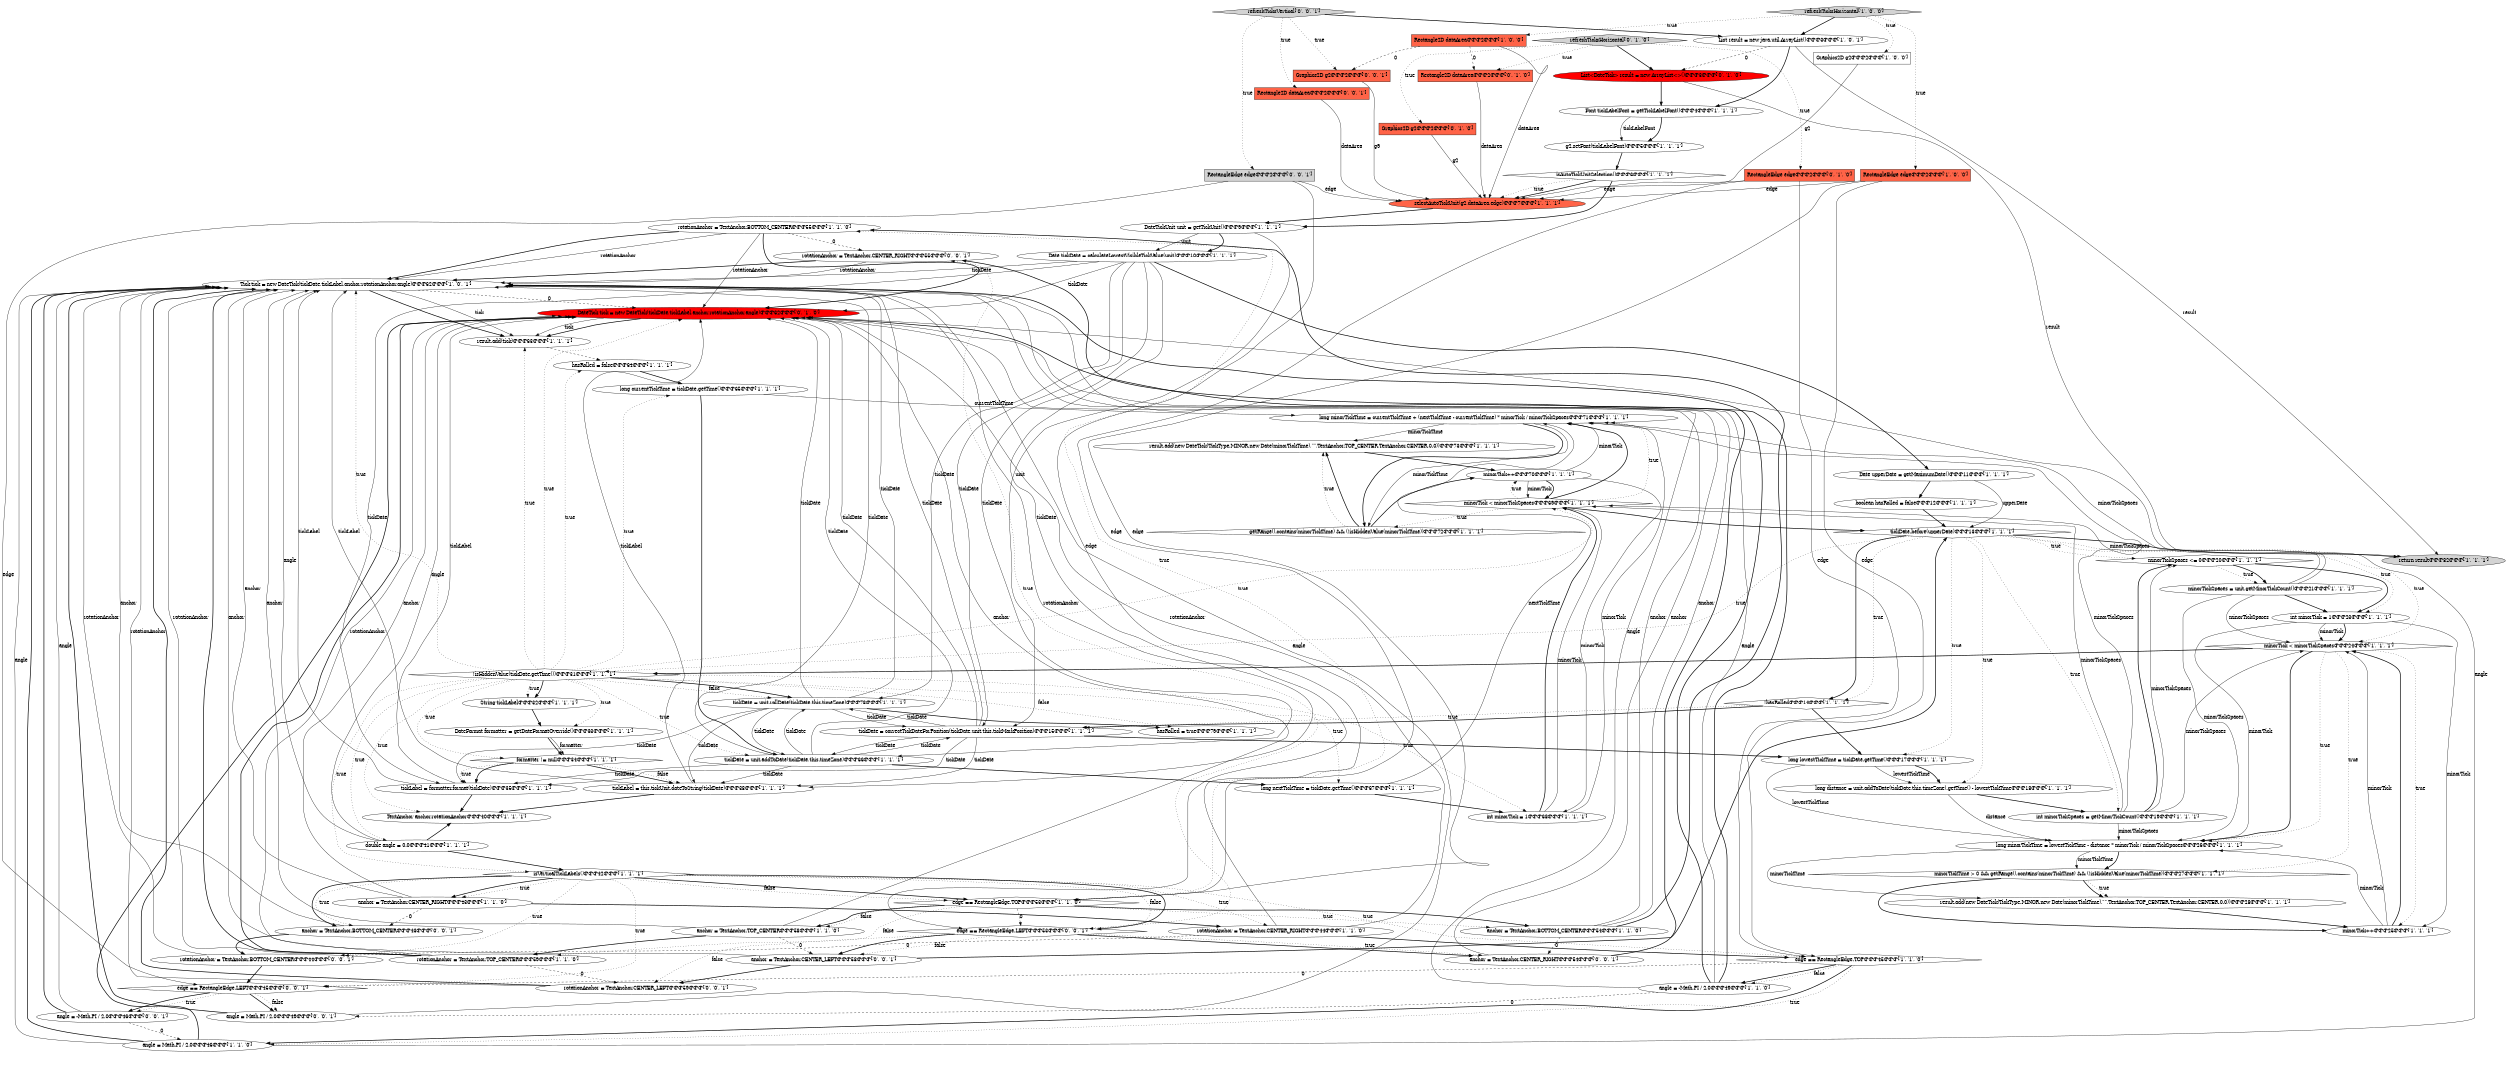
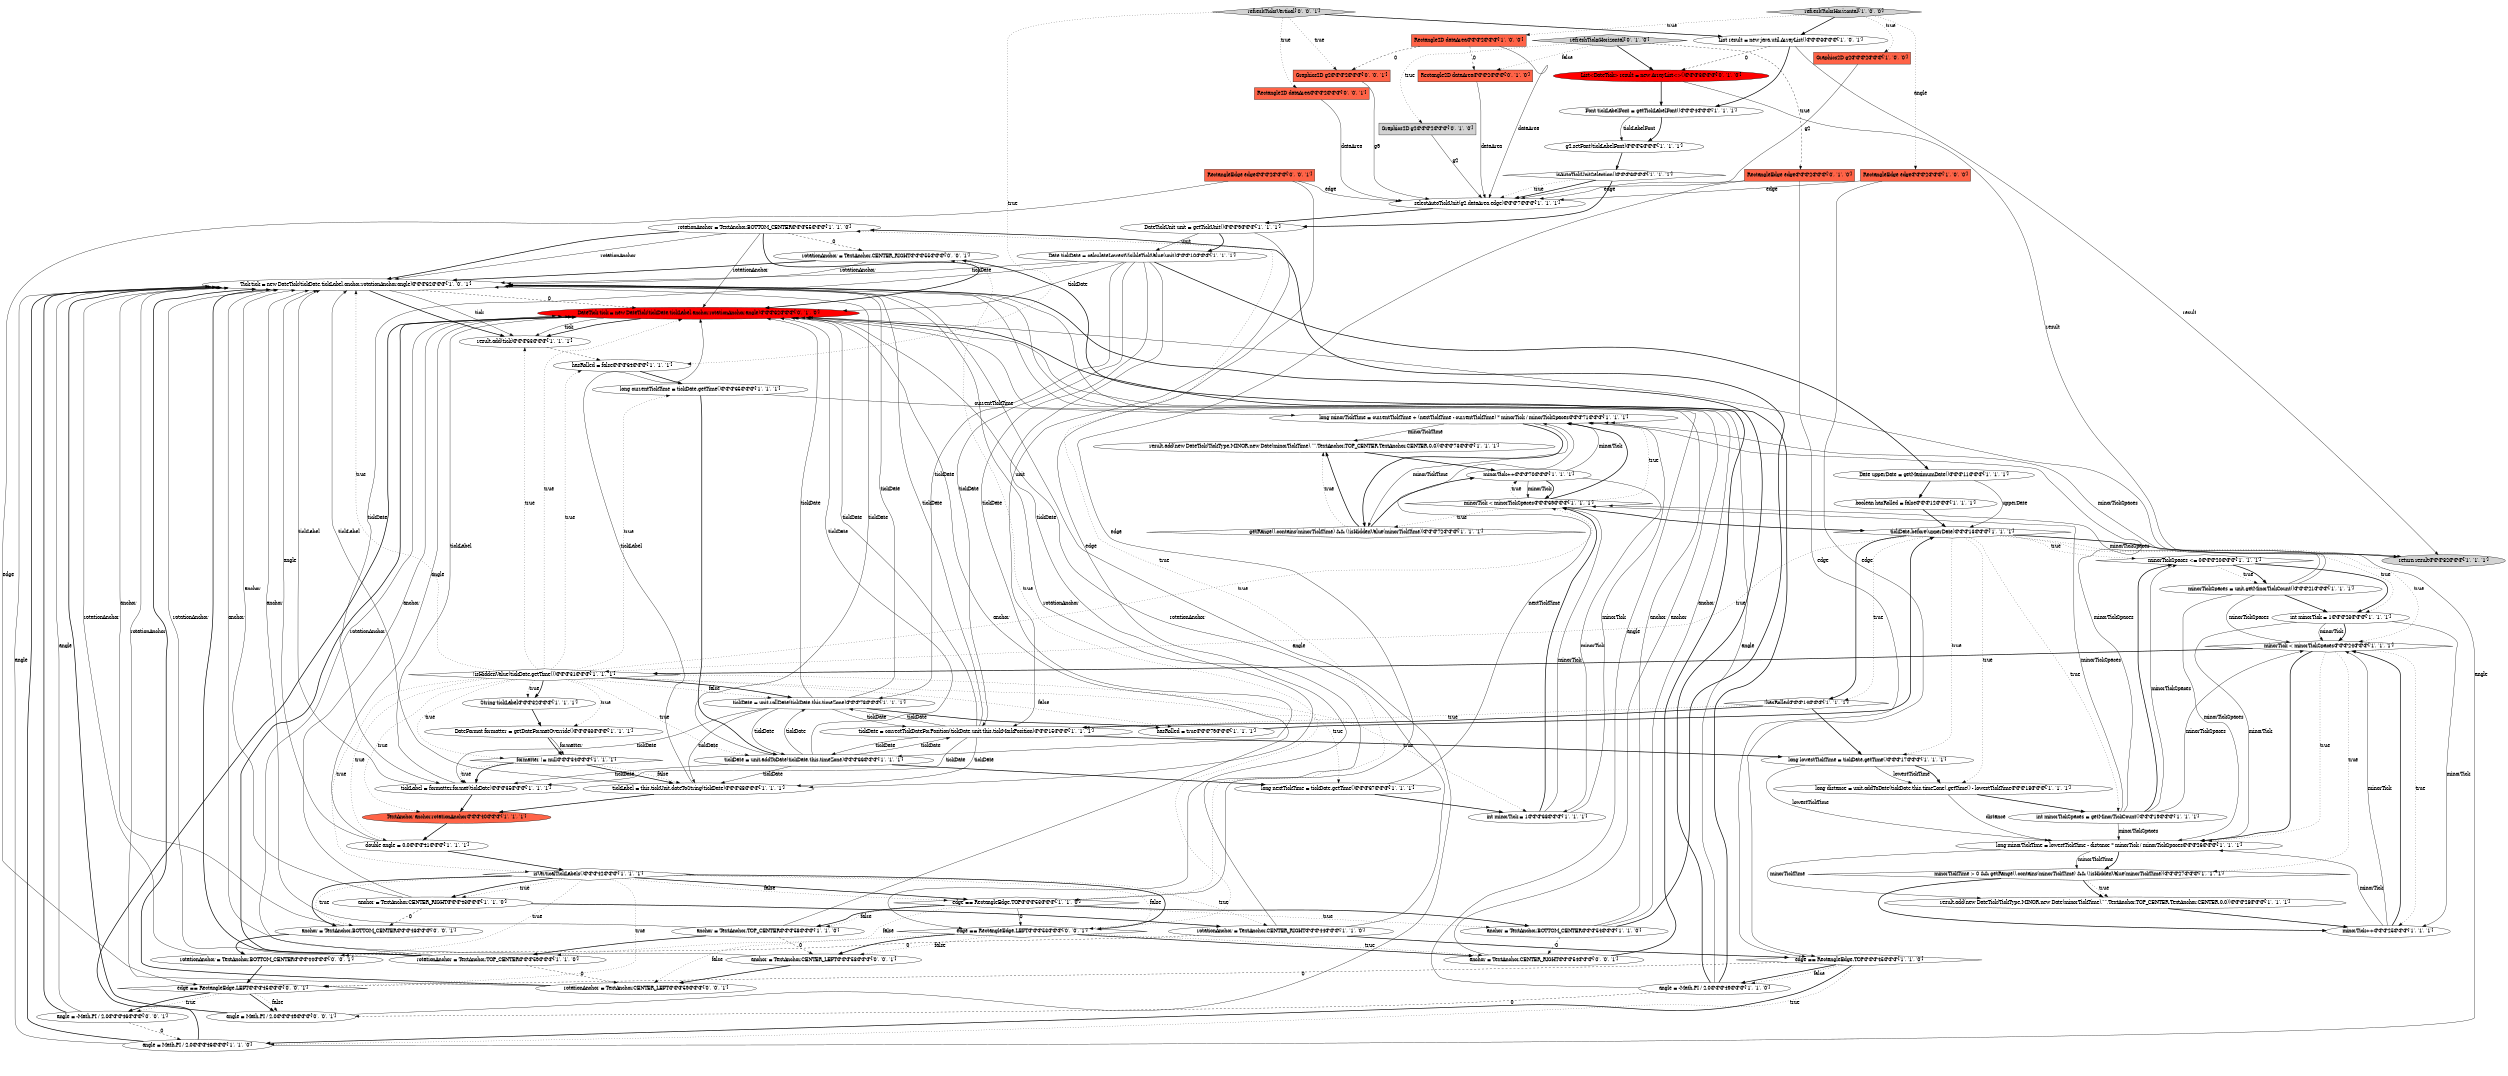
edge "refreshTicksHorizontal['0', '1', '0']" -> "Rectangle2D dataArea@@@2@@@['0', '1', '0']": label "true" -> "false"
node "Graphics2D g2@@@2@@@['1', '0', '0']": fillcolor white -> tomato
edge "refreshTicksHorizontal['0', '1', '0']" -> "RectangleEdge edge@@@2@@@['0', '1', '0']": style dotted -> dashed
edge "refreshTicksVertical['0', '0', '1']" -> "RectangleEdge edge@@@2@@@['0', '0', '1']": now "refreshTicksVertical['0', '0', '1']" -> "hasRolled = false@@@64@@@['1', '1', '1']"
edge "refreshTicksHorizontal['1', '0', '0']" -> "RectangleEdge edge@@@2@@@['1', '0', '0']": label "true" -> "angle"
node "Graphics2D g2@@@2@@@['0', '1', '0']": fillcolor tomato -> lightgray
node "RectangleEdge edge@@@2@@@['0', '0', '1']": fillcolor lightgray -> tomato
node "selectAutoTickUnit(g2,dataArea,edge)@@@7@@@['1', '1', '1']": fillcolor tomato -> white
edge "RectangleEdge edge@@@2@@@['1', '0', '0']" -> "edge == RectangleEdge.TOP@@@53@@@['1', '1', '0']": removed, label "edge"
node "TextAnchor anchor,rotationAnchor@@@40@@@['1', '1', '1']": fillcolor white -> tomato
edge "double angle = 0.0@@@41@@@['1', '1', '1']" -> "TextAnchor anchor,rotationAnchor@@@40@@@['1', '1', '1']": reversed
edge "isVerticalTickLabels()@@@42@@@['1', '1', '1']" -> "edge == RectangleEdge.TOP@@@45@@@['1', '1', '0']": removed, label "true"
edge "edge == RectangleEdge.TOP@@@53@@@['1', '1', '0']" -> "edge == RectangleEdge.LEFT@@@53@@@['0', '0', '1']": style dashed -> solid
edge "anchor = TextAnchor.CENTER_LEFT@@@58@@@['0', '0', '1']" -> "tickDate.before(upperDate)@@@13@@@['1', '1', '1']": now "hasRolled = true@@@79@@@['1', '1', '1']" -> "tickDate.before(upperDate)@@@13@@@['1', '1', '1']"
